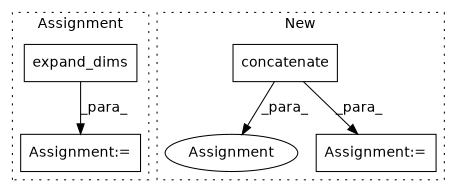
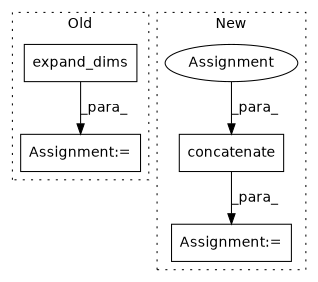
cluster "Assignment": label "Assignment" -> "Old"
edge "concatenate" -> "Assignment": reversed
